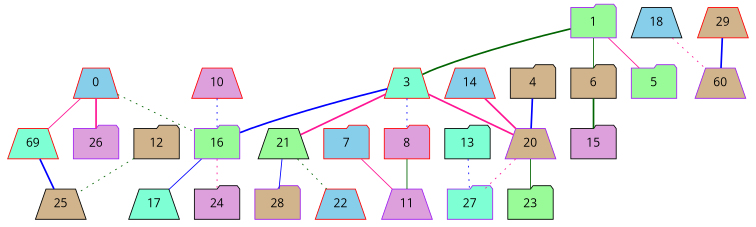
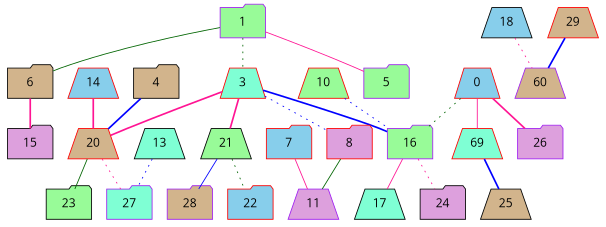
edge "1" -- "3": style bold -> dotted
node "10": fillcolor plum -> palegreen
edge "6" -- "15": color darkgreen -> deeppink
node "12": removed
node "13": shape folder -> trapezium
node "20": color purple -> red
edge "16" -- "17": color blue -> deeppink
node "22": shape trapezium -> folder
